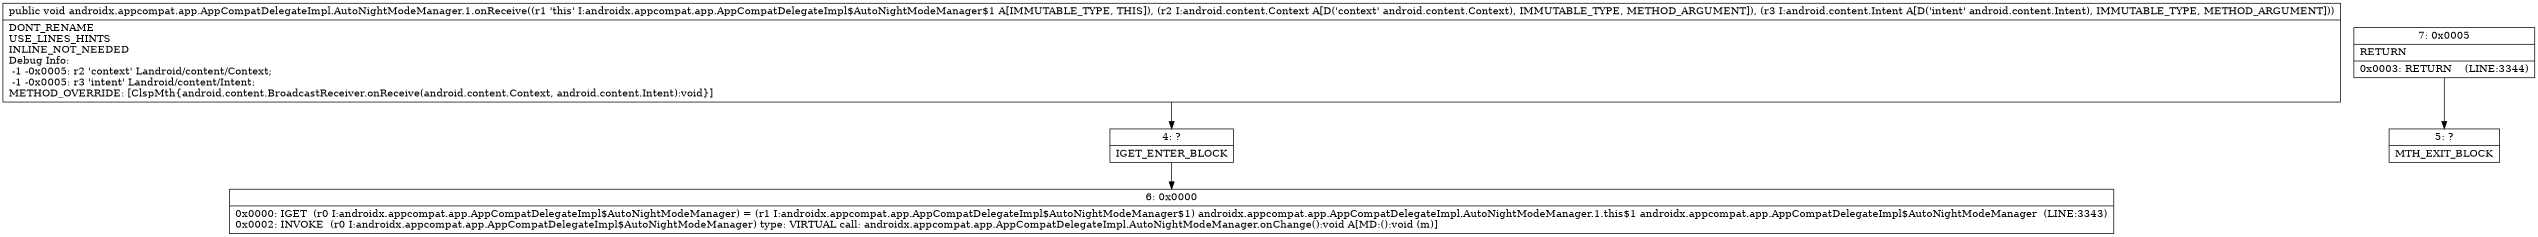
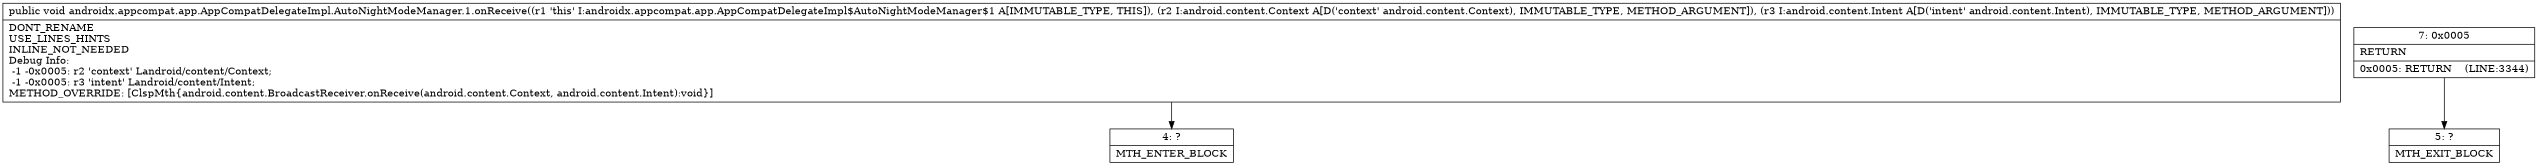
node "7: 0x0005": text "0x0003: RETURN    (LINE:3344)" -> "0x0005: RETURN    (LINE:3344)"
node "4: ?": text "IGET_ENTER_BLOCK" -> "MTH_ENTER_BLOCK"
node "6: 0x0000": removed
